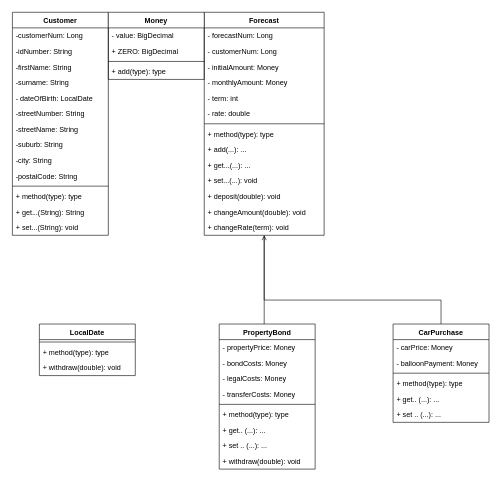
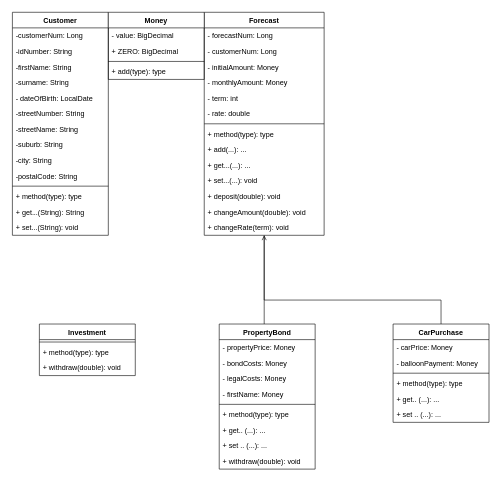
node "LocalDate": label "LocalDate" -> "Investment"
node "- transferCosts: Money": label "- transferCosts: Money" -> "- firstName: Money"
